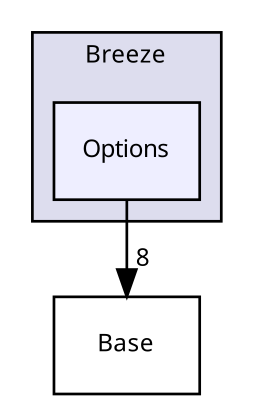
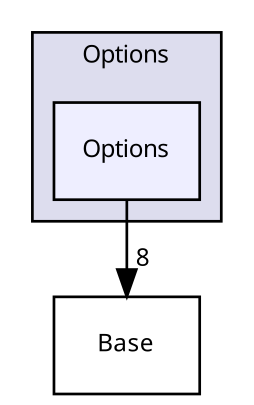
cluster "Breeze": label "Breeze" -> "Options"
